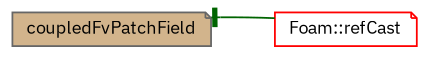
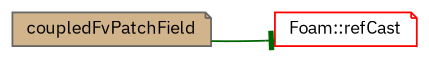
edge "Foam::refCast" -> "coupledFvPatchField": reversed
